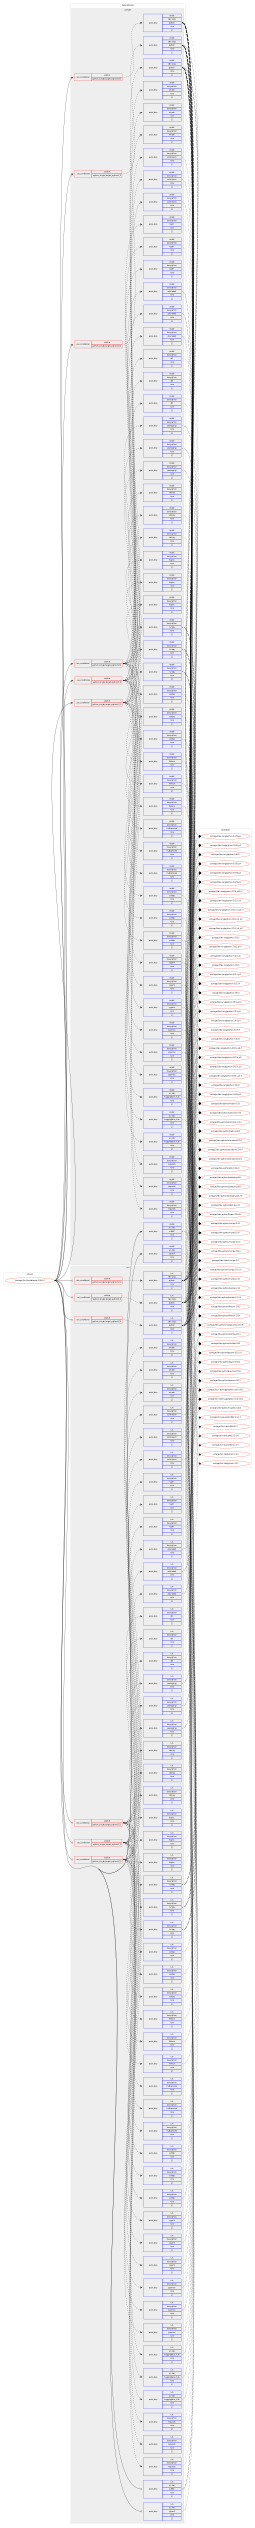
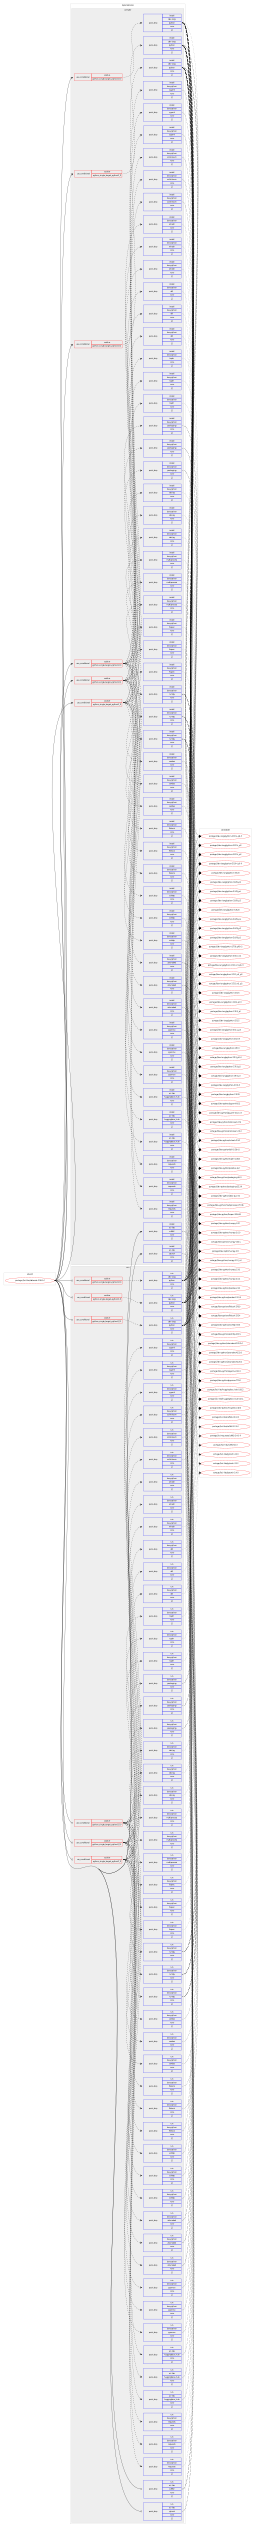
node "portage://dev-python/packaging-24.1": label "portage://dev-python/packaging-24.1" -> "portage://dev-python/positive-24.1"
node "portage://sci-libs/pytorch-2.3.0": added
